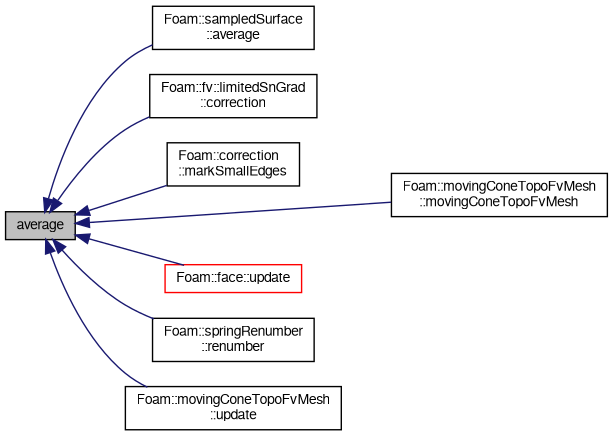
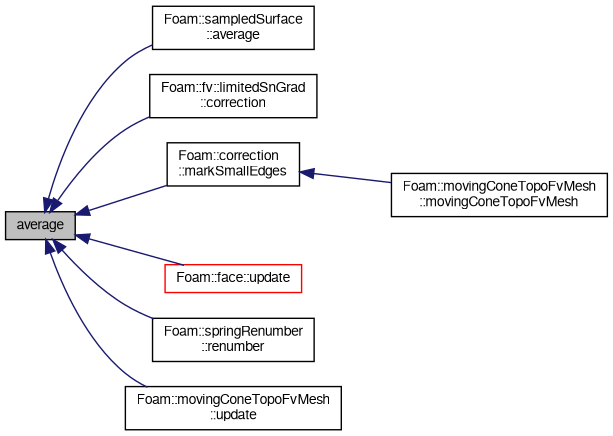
edge "Foam::movingConeTopoFvMesh ::movingConeTopoFvMesh" -> "average": now "Foam::movingConeTopoFvMesh ::movingConeTopoFvMesh" -> "Foam::correction ::markSmallEdges"
